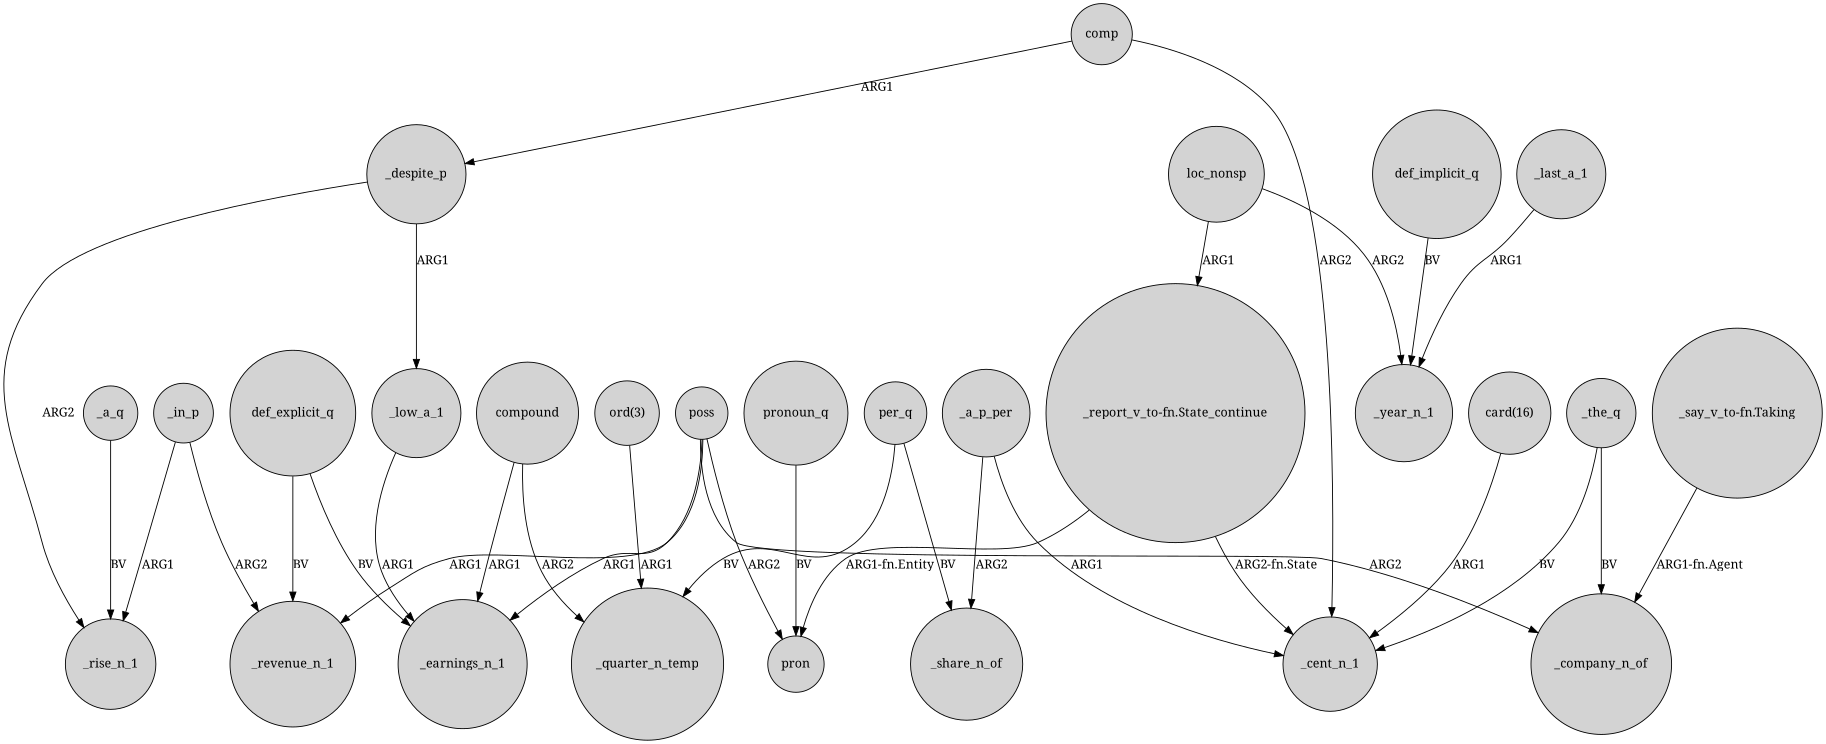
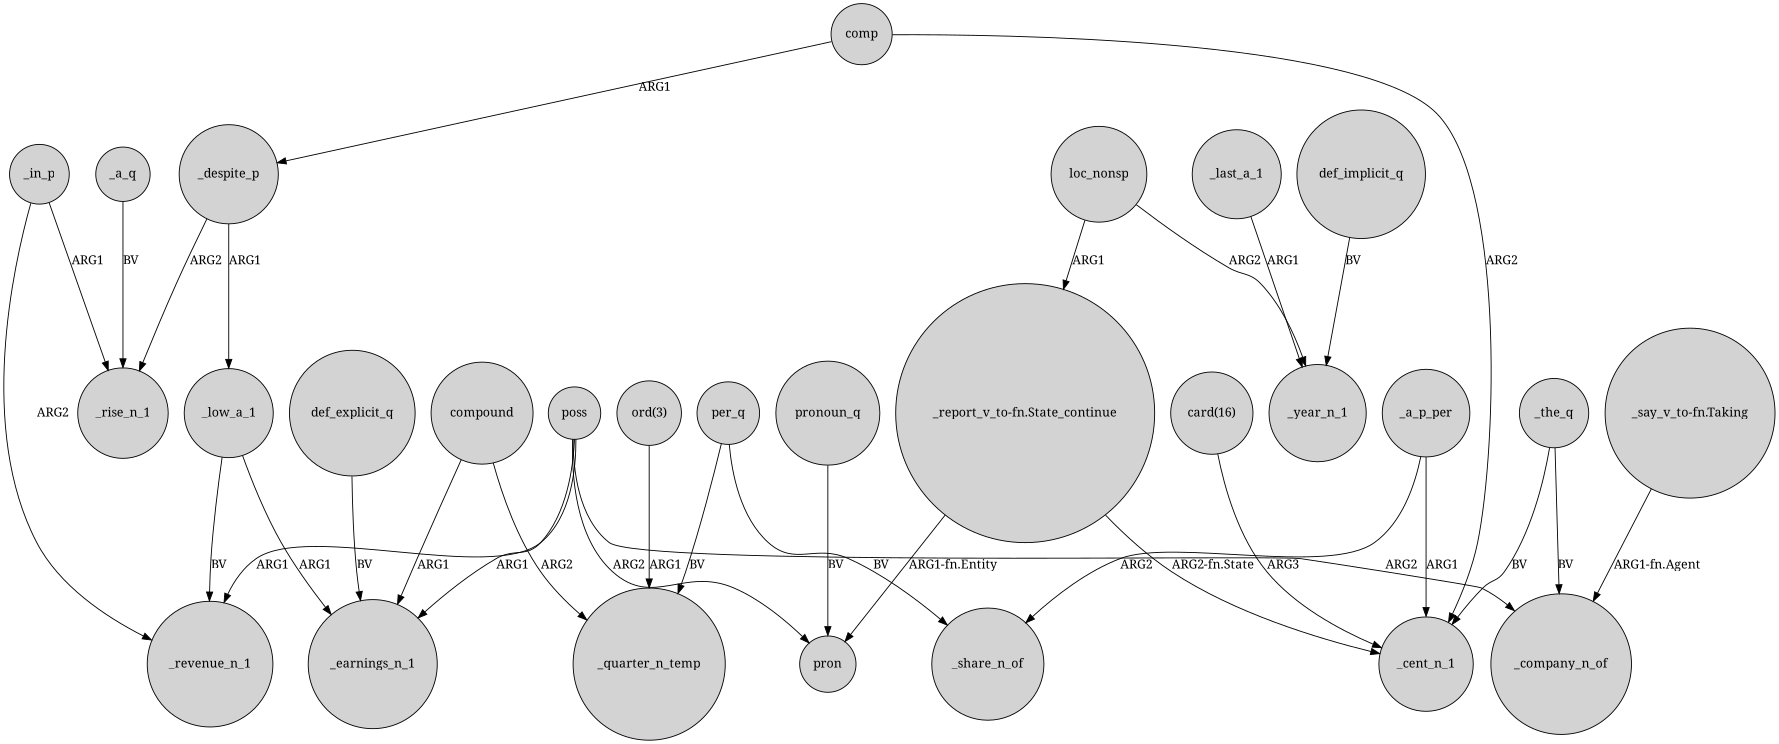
edge "def_explicit_q" -> "_revenue_n_1": now "_low_a_1" -> "_revenue_n_1"
edge "card(16)" -> "_cent_n_1": label "ARG1" -> "ARG3"
